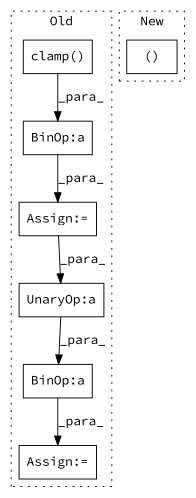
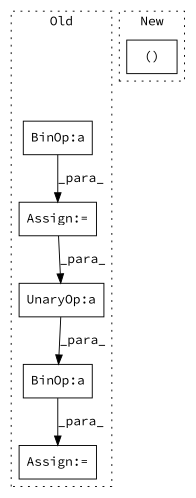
node "clamp()": removed
